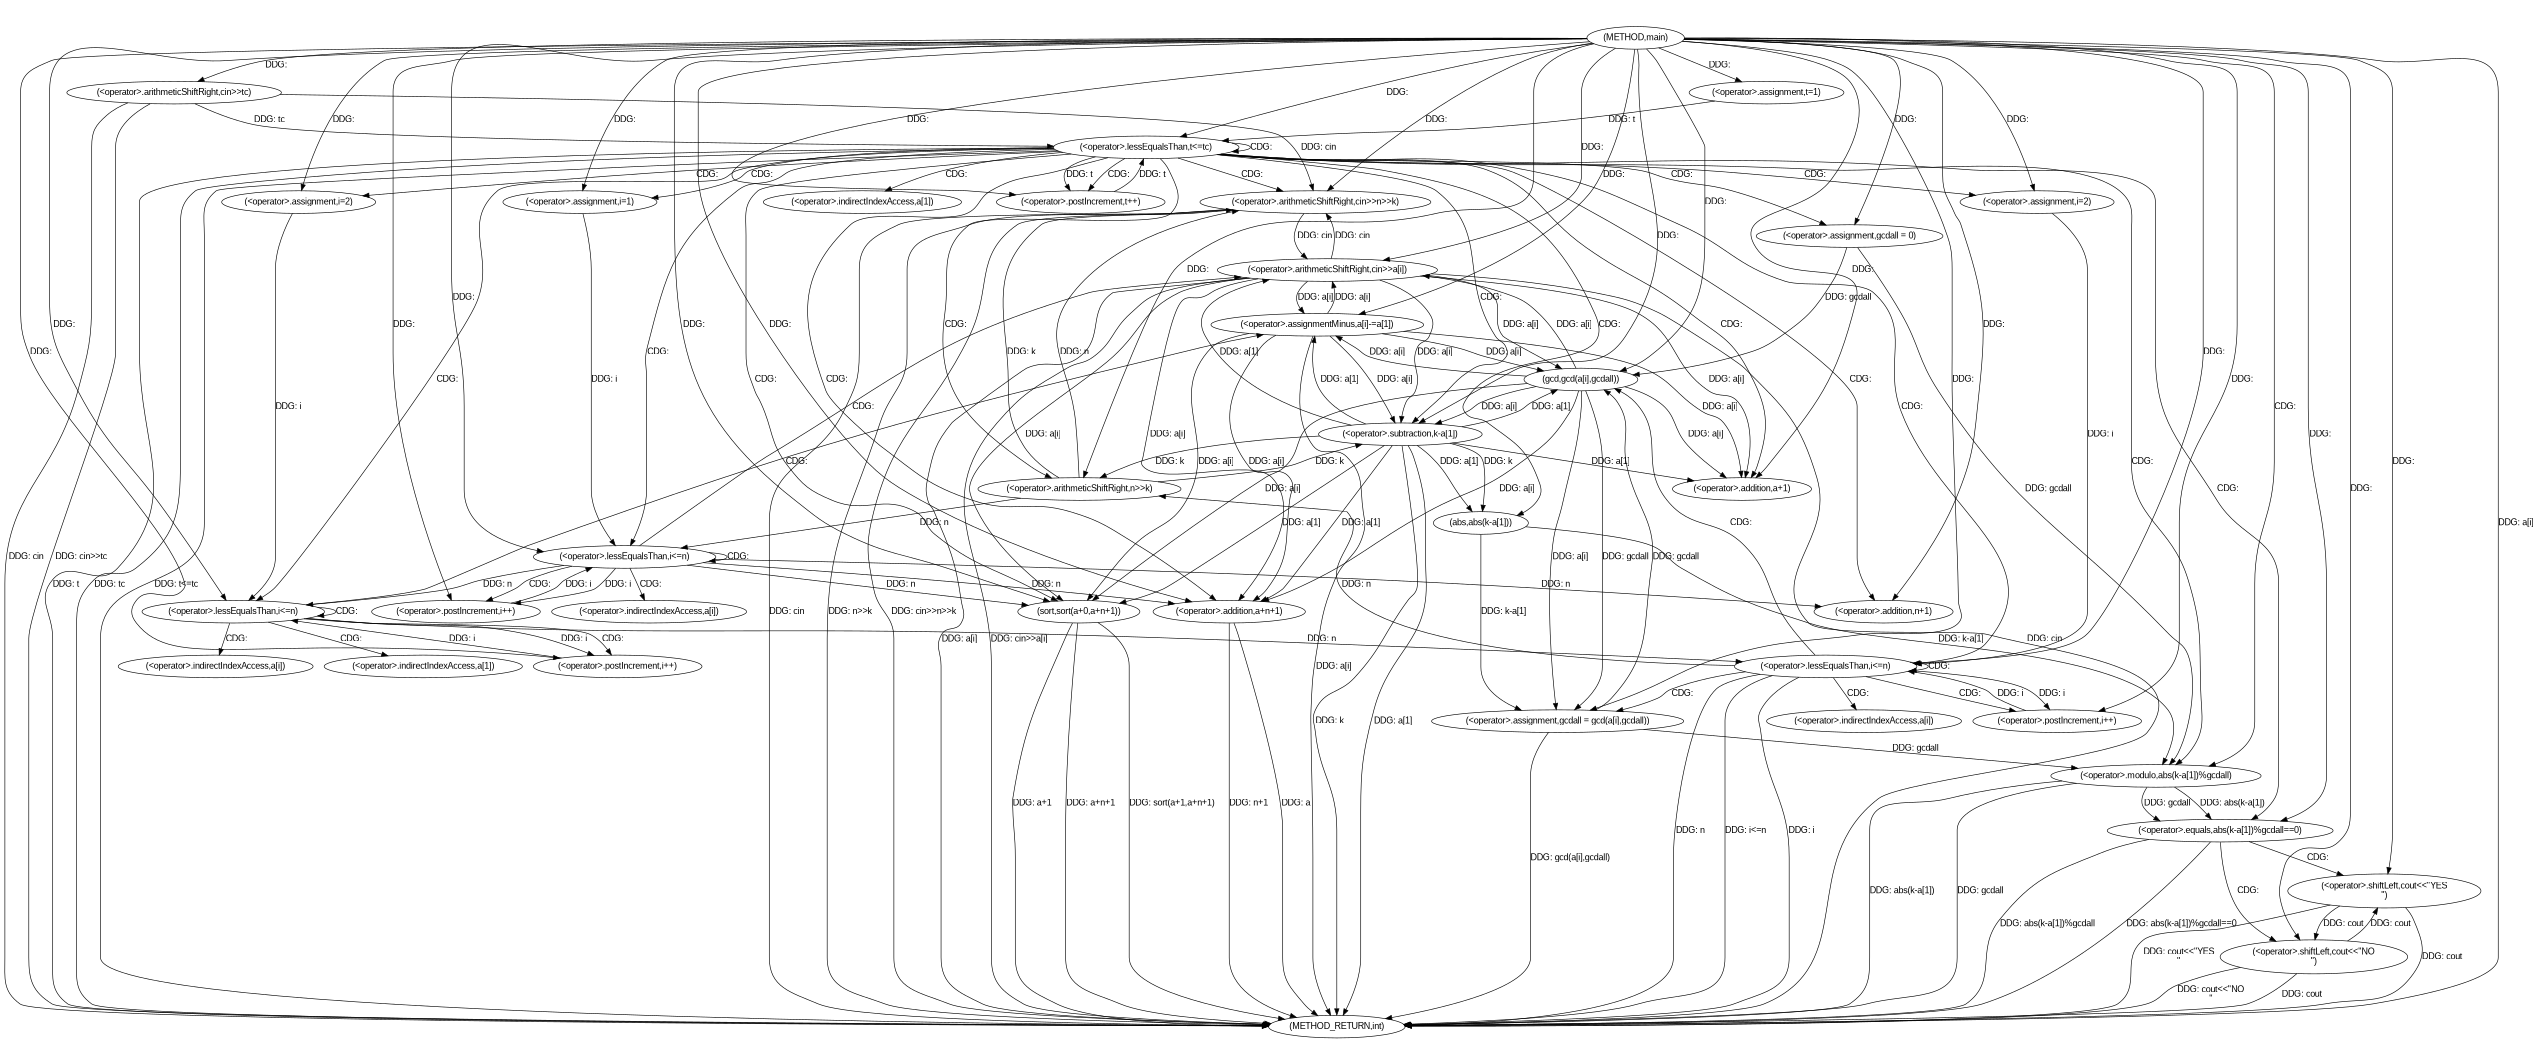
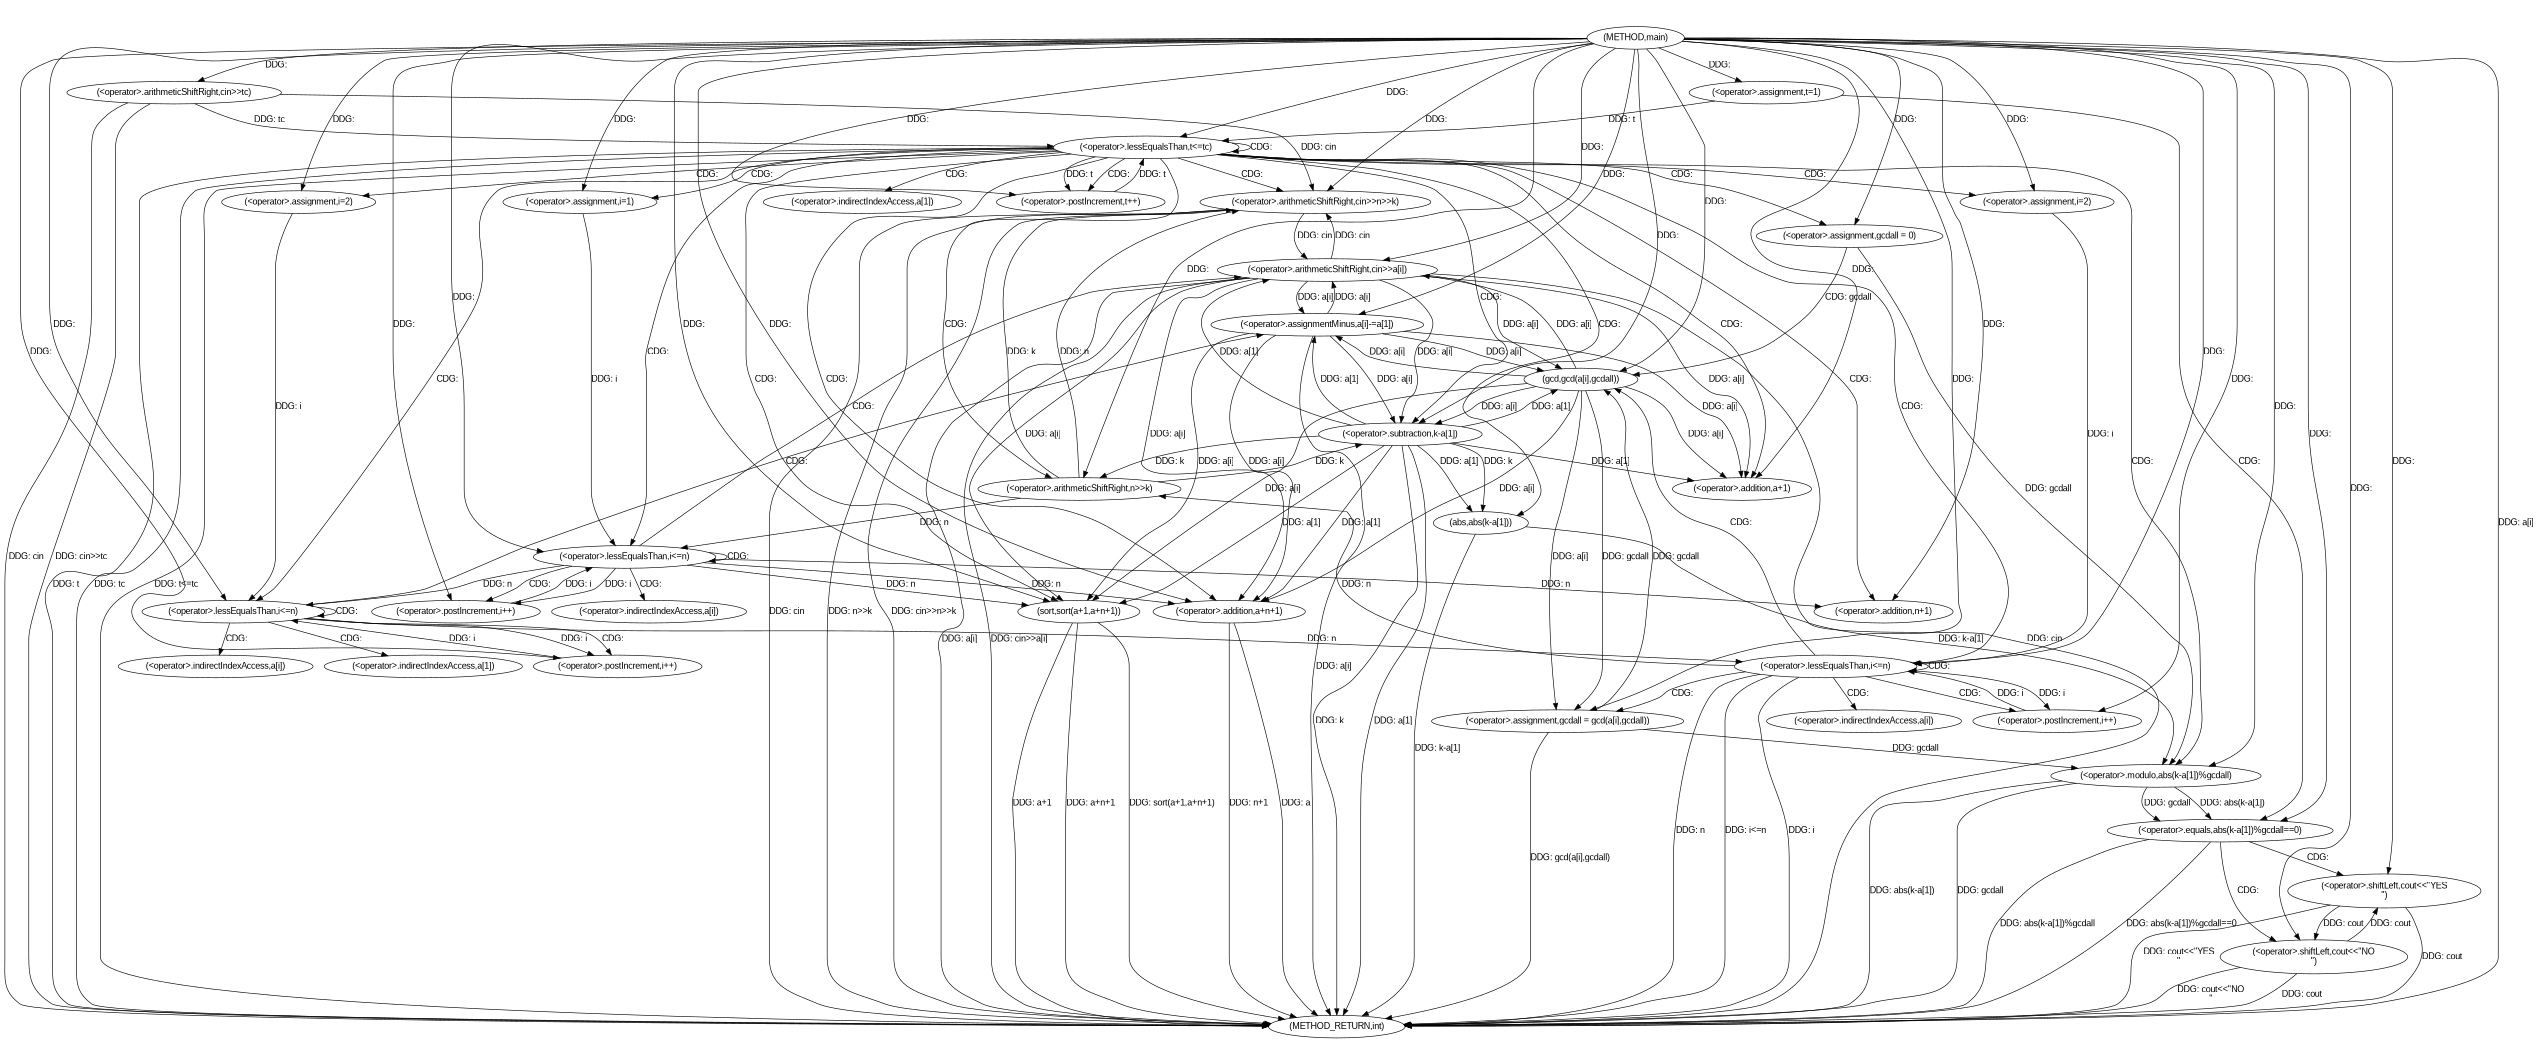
edge "(<operator>.lessEqualsThan,t<=tc)" -> "(<operator>.equals,abs(k-a[1])%gcdall==0)": now "(<operator>.assignment,t=1)" -> "(<operator>.equals,abs(k-a[1])%gcdall==0)"
edge "(<operator>.assignment,gcdall = 0)" -> "(gcd,gcd(a[i],gcdall))": label "DDG: gcdall" -> "CDG: gcdall"
edge "(METHOD,main)" -> "(<operator>.modulo,abs(k-a[1])%gcdall)": label "CDG: " -> "DDG: "
node "(sort,sort(a+0,a+n+1))": label "(sort,sort(a+0,a+n+1))" -> "(sort,sort(a+1,a+n+1))"
edge "(abs,abs(k-a[1]))" -> "(<operator>.assignment,gcdall = gcd(a[i],gcdall))": now "(abs,abs(k-a[1]))" -> "(METHOD_RETURN,int)"
